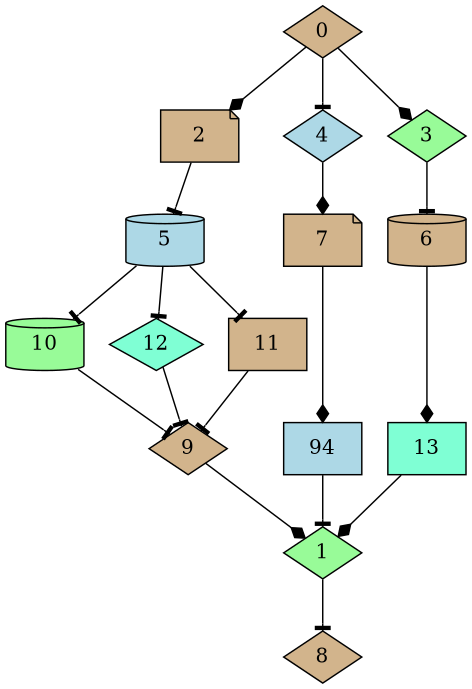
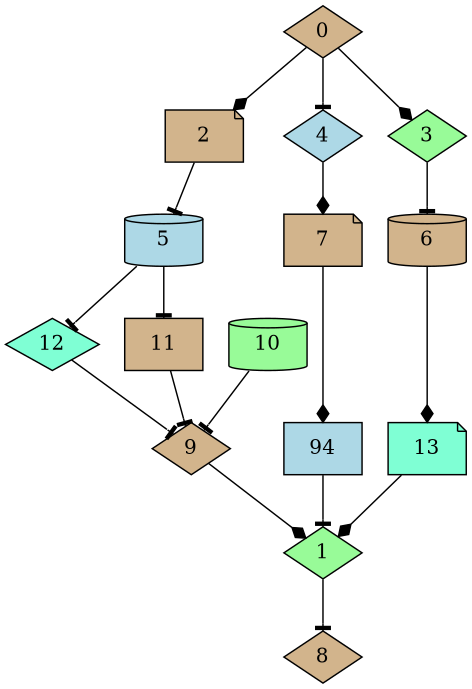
edge "5" -> "10": removed
node "13": shape box -> note
